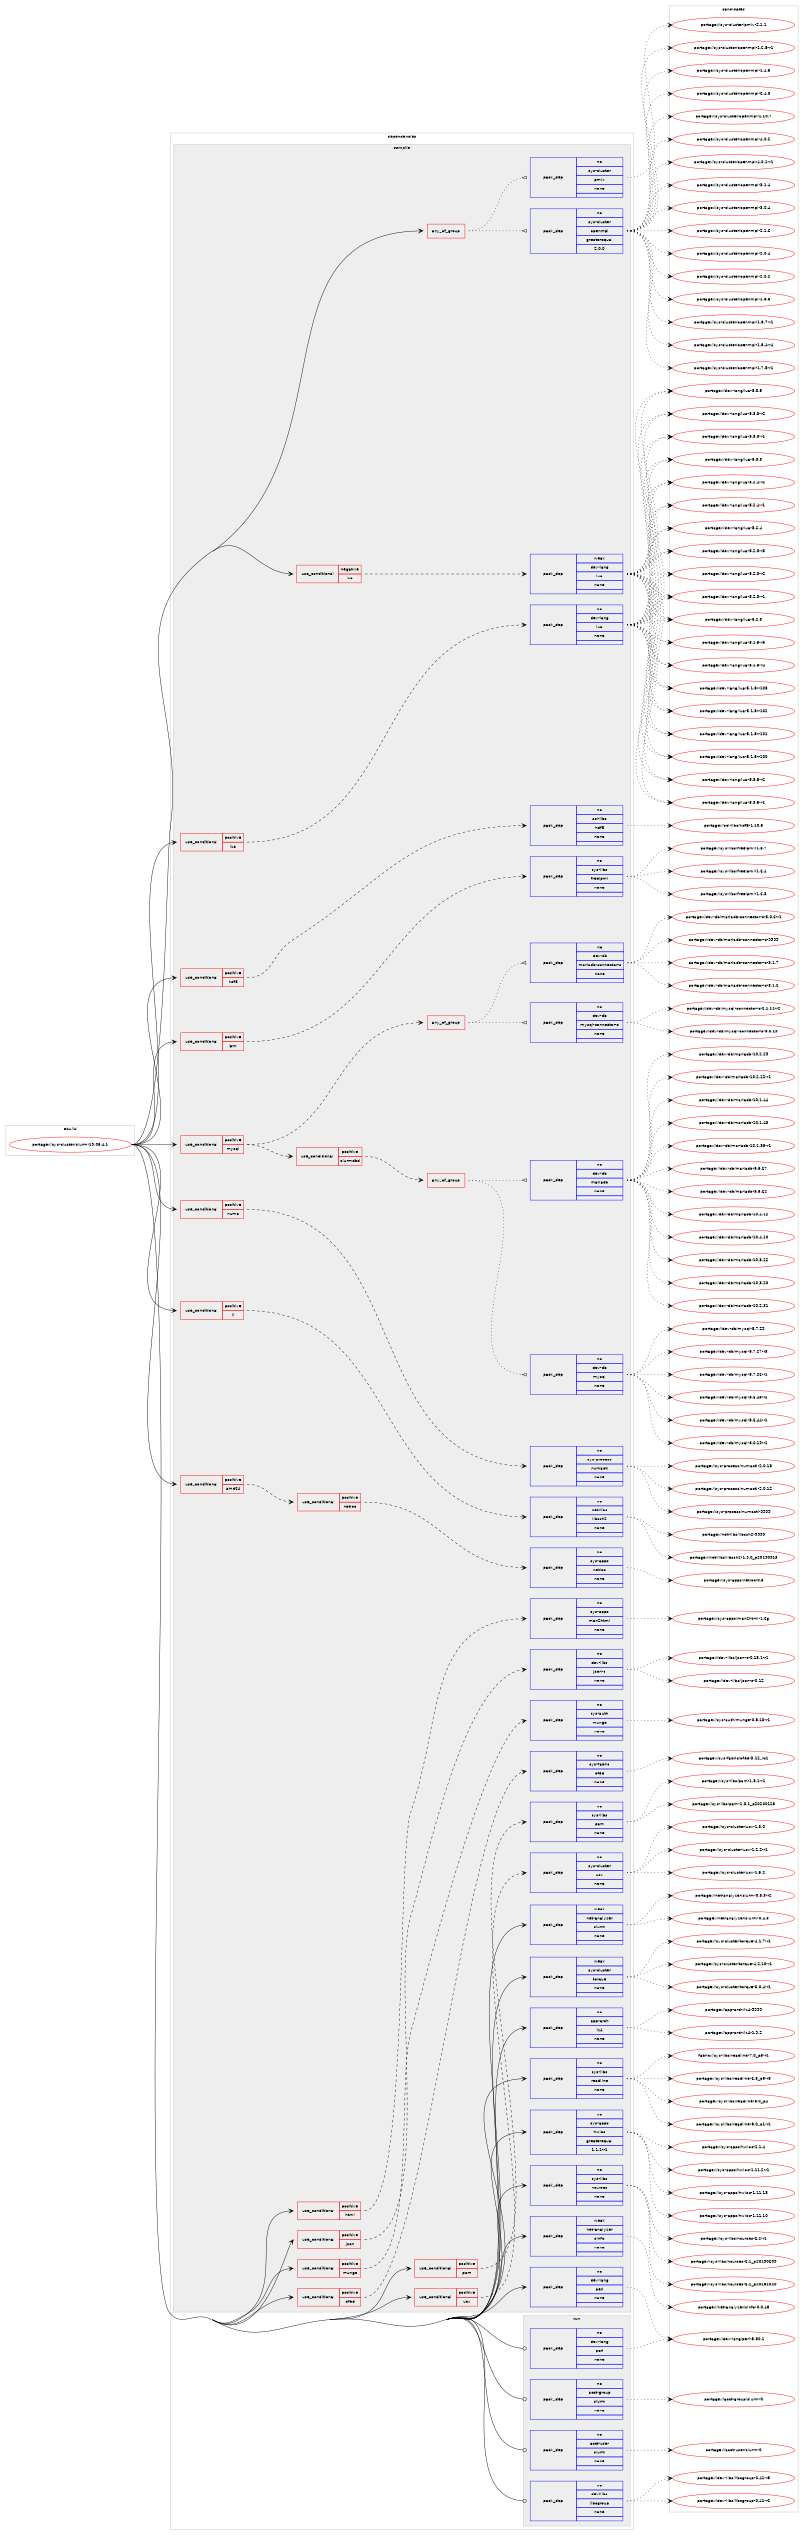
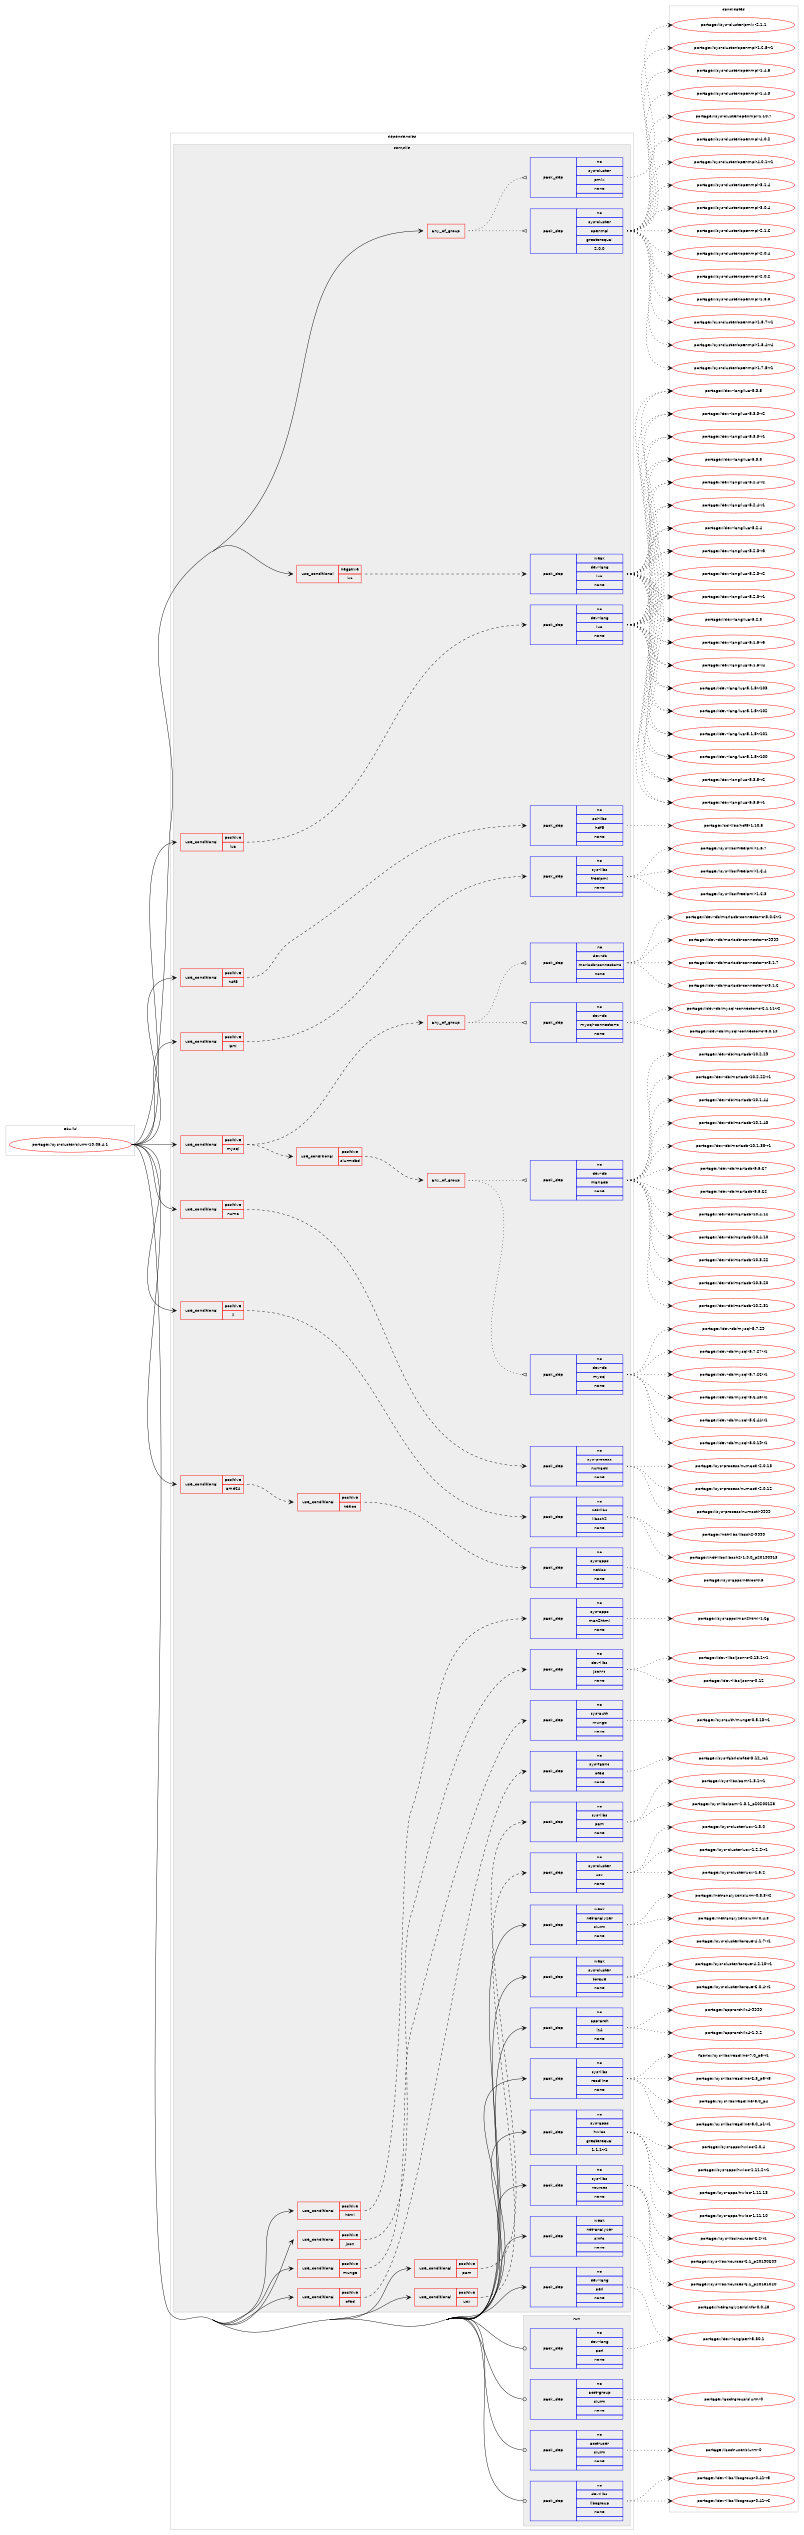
node "portage://sys-cluster/openmpi-6.4.3": label "portage://sys-cluster/openmpi-6.4.3" -> "portage://sys-cluster/openmpi-1.4.3"
node "portage://dev-db/mysql-5.7.27-r3": label "portage://dev-db/mysql-5.7.27-r3" -> "portage://dev-db/mysql-5.7.27-r1"
node "portage://sys-apps/hwloc-2.1.4": label "portage://sys-apps/hwloc-2.1.4" -> "portage://sys-apps/hwloc-2.0.4"
